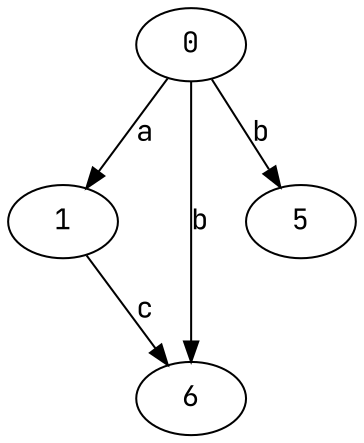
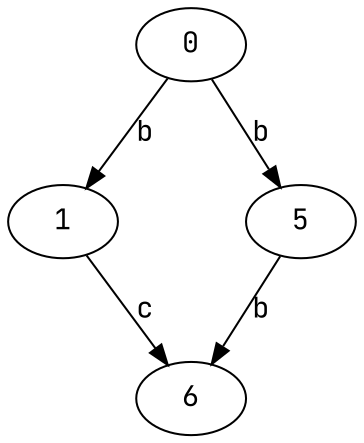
edge "0" -> "1": label "a" -> "b"
edge "0" -> "6": now "5" -> "6"
